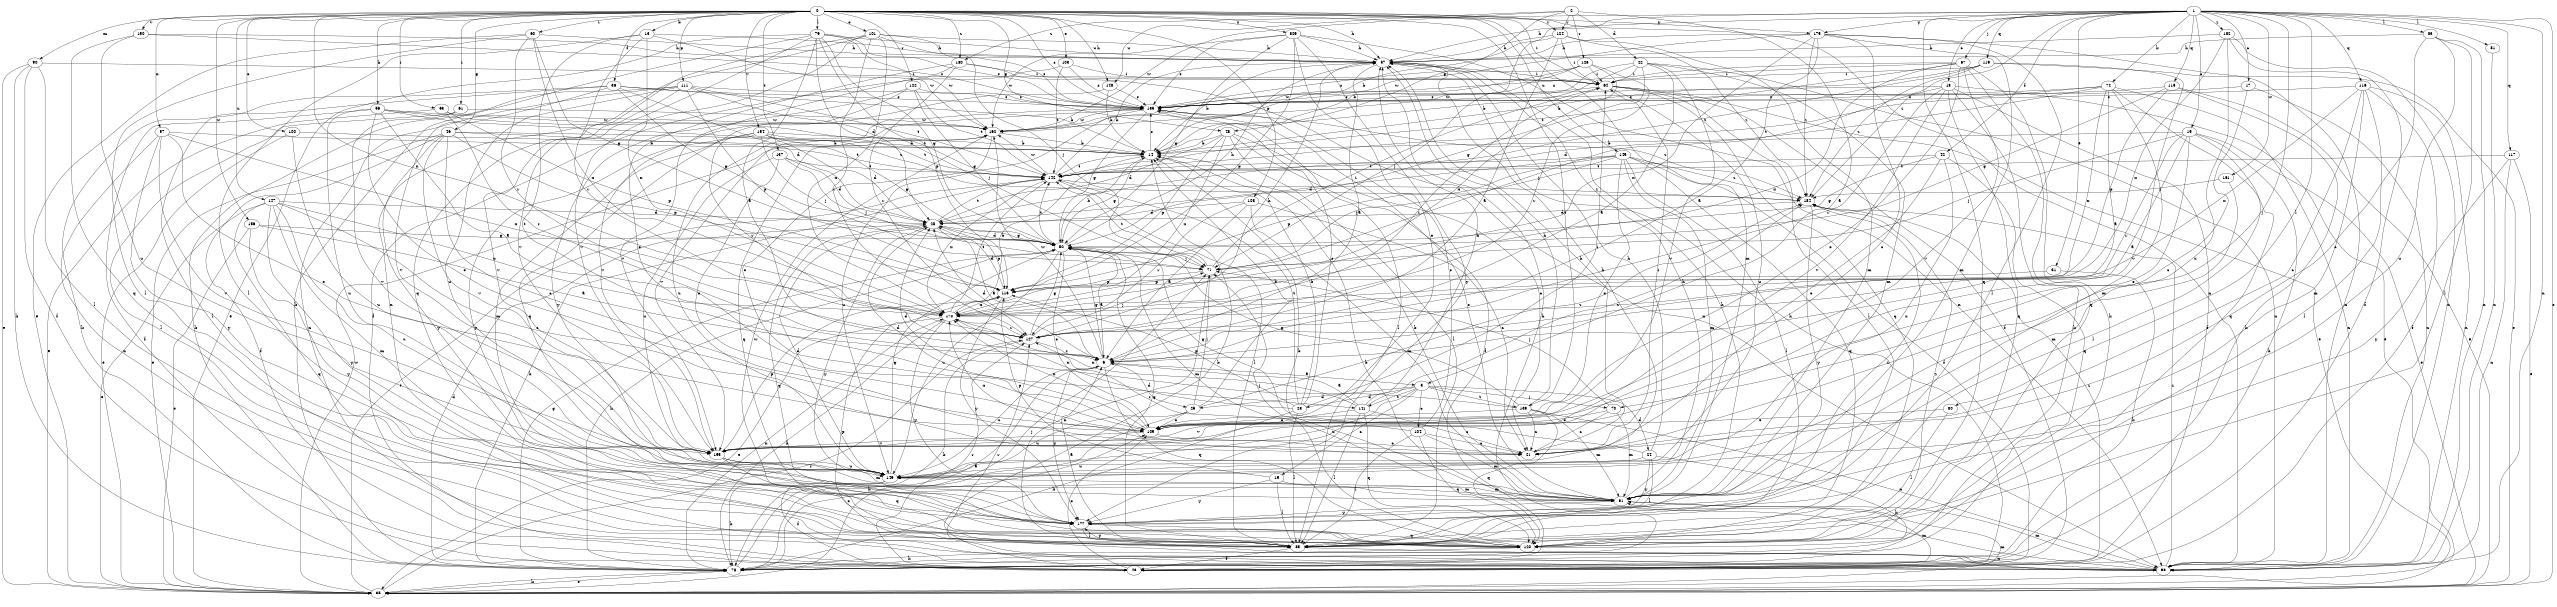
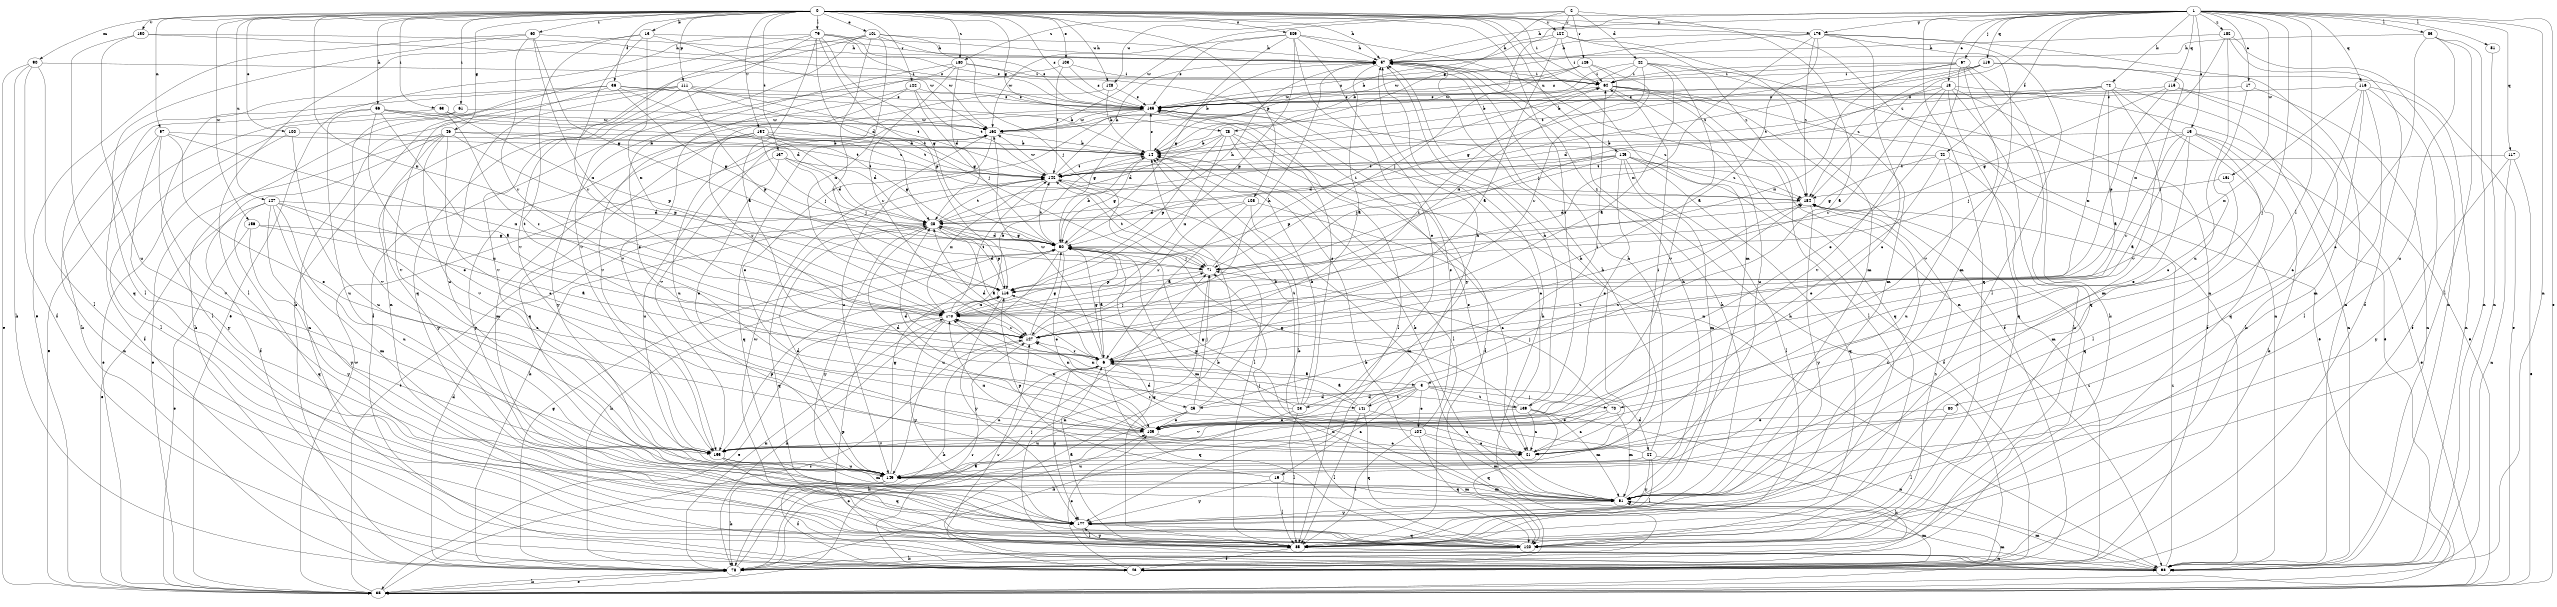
edge "180" -> "28": added, label "d"
node "31": removed
edge "127" -> "6": reversed
